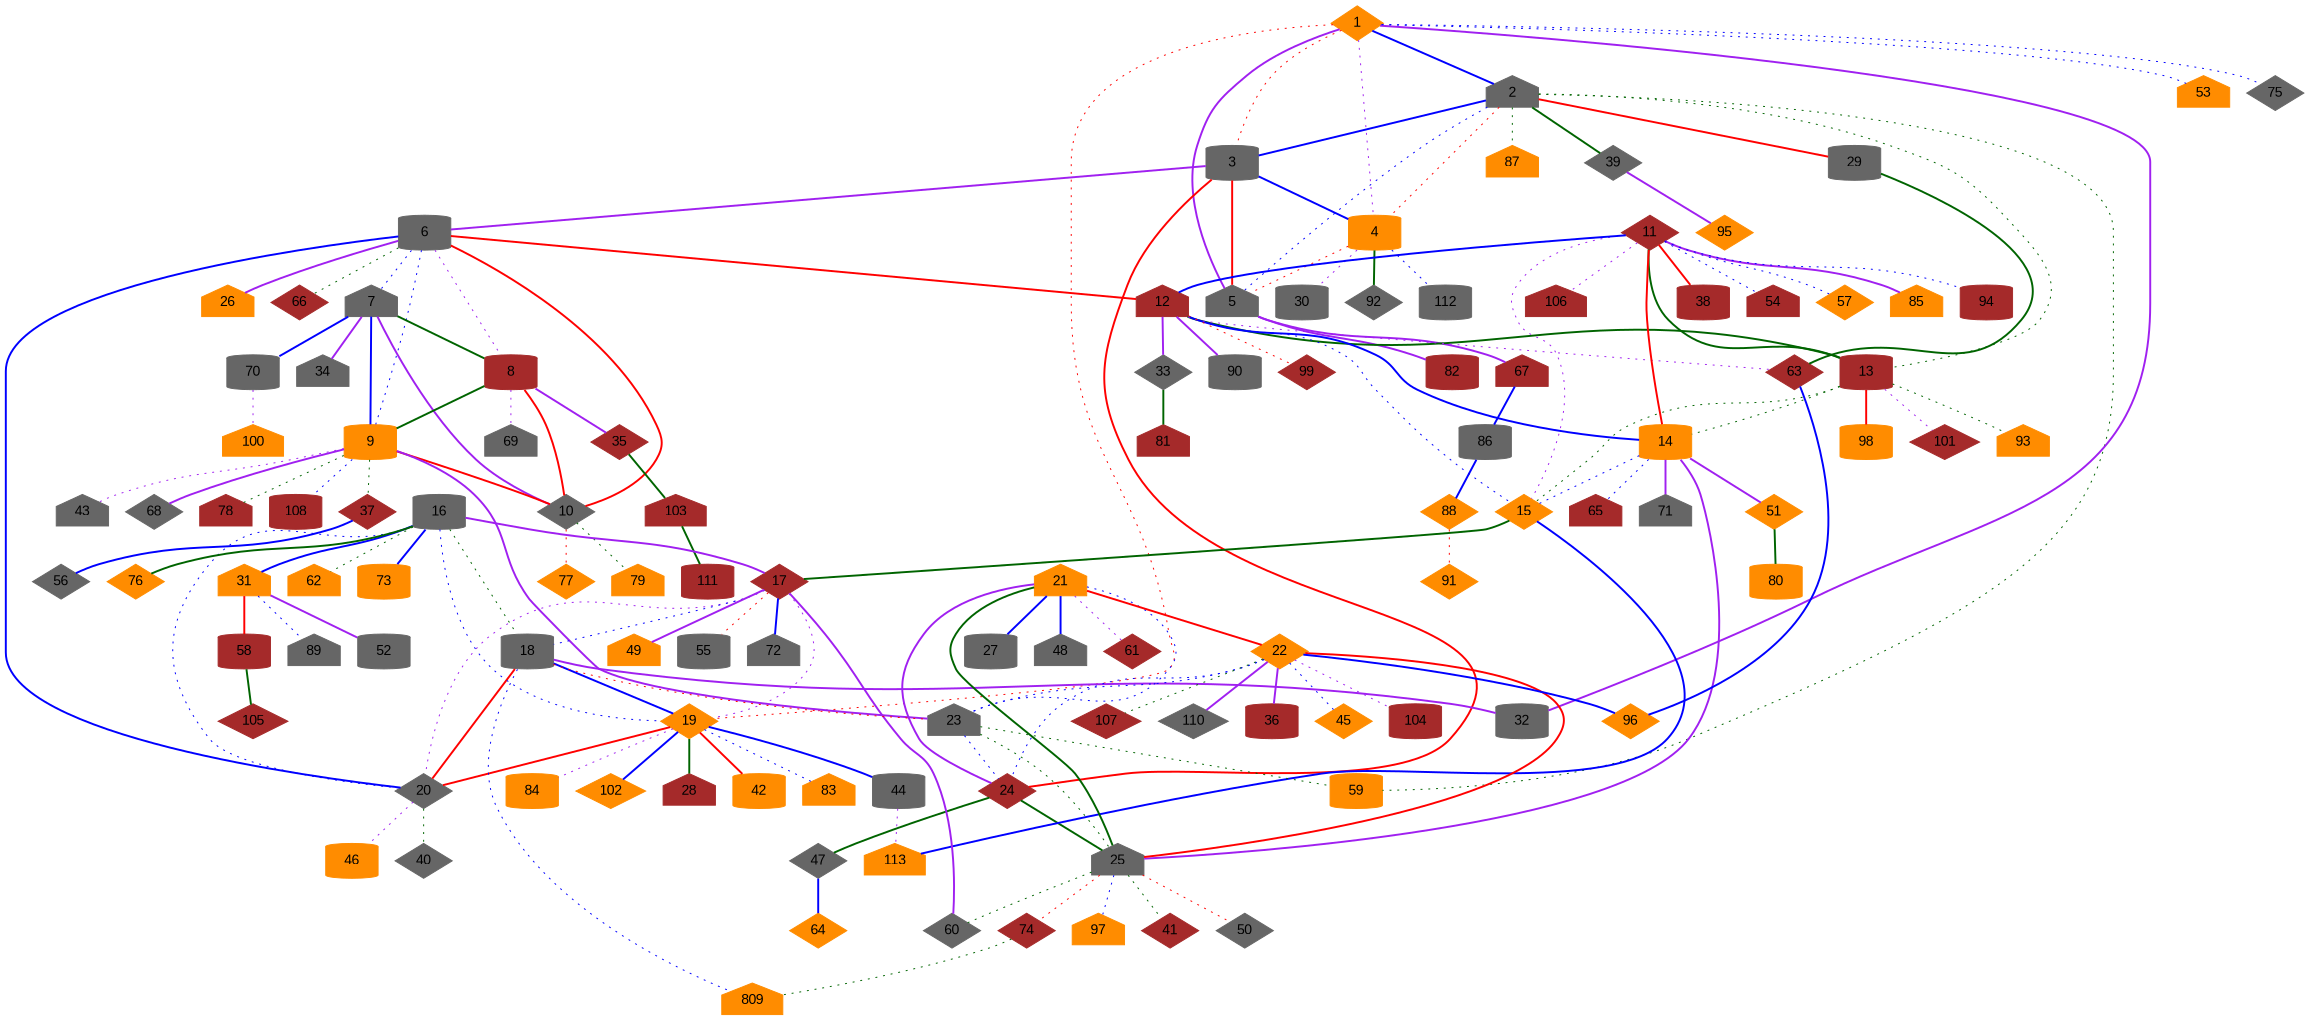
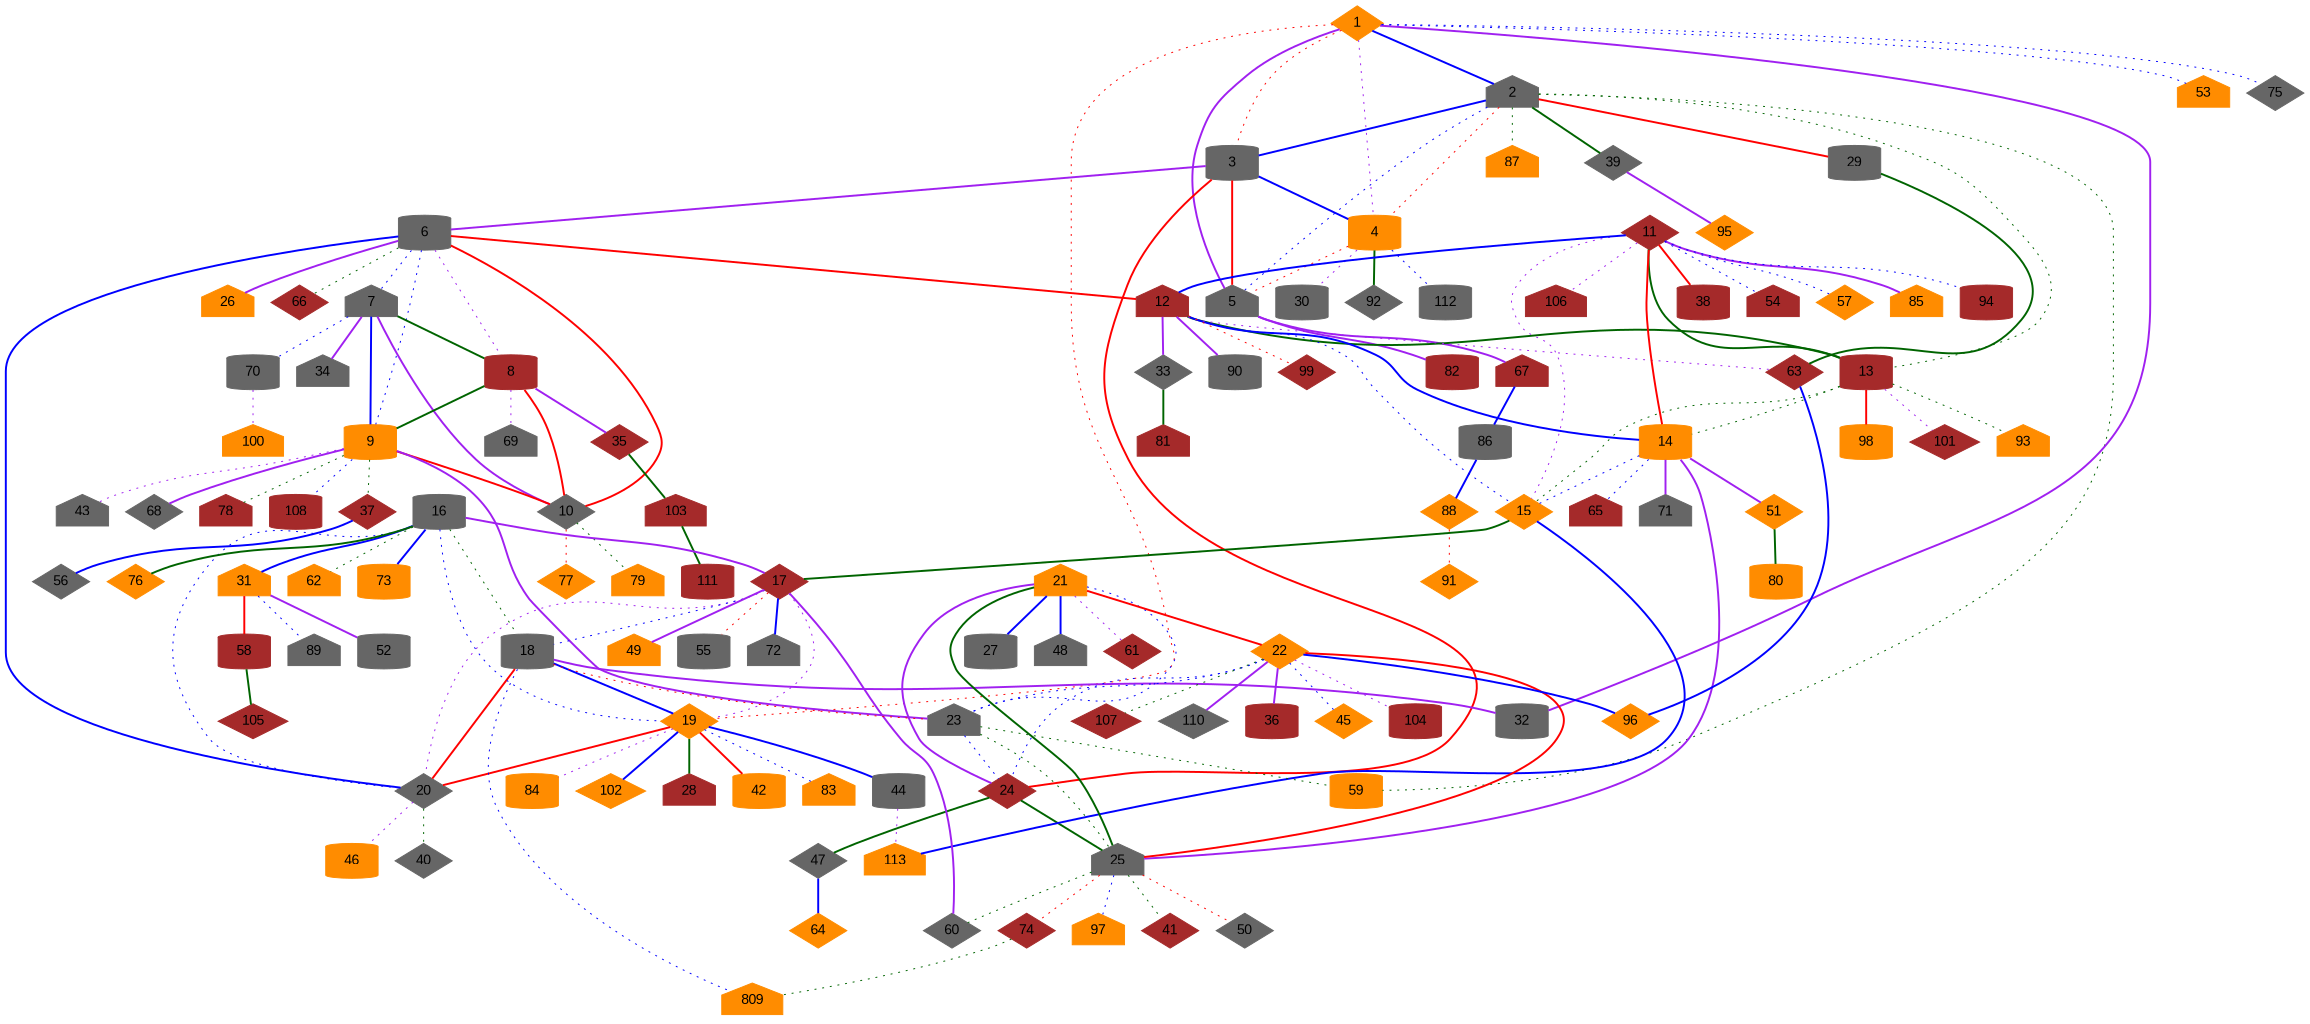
edge "7" -- "70": style bold -> dotted
